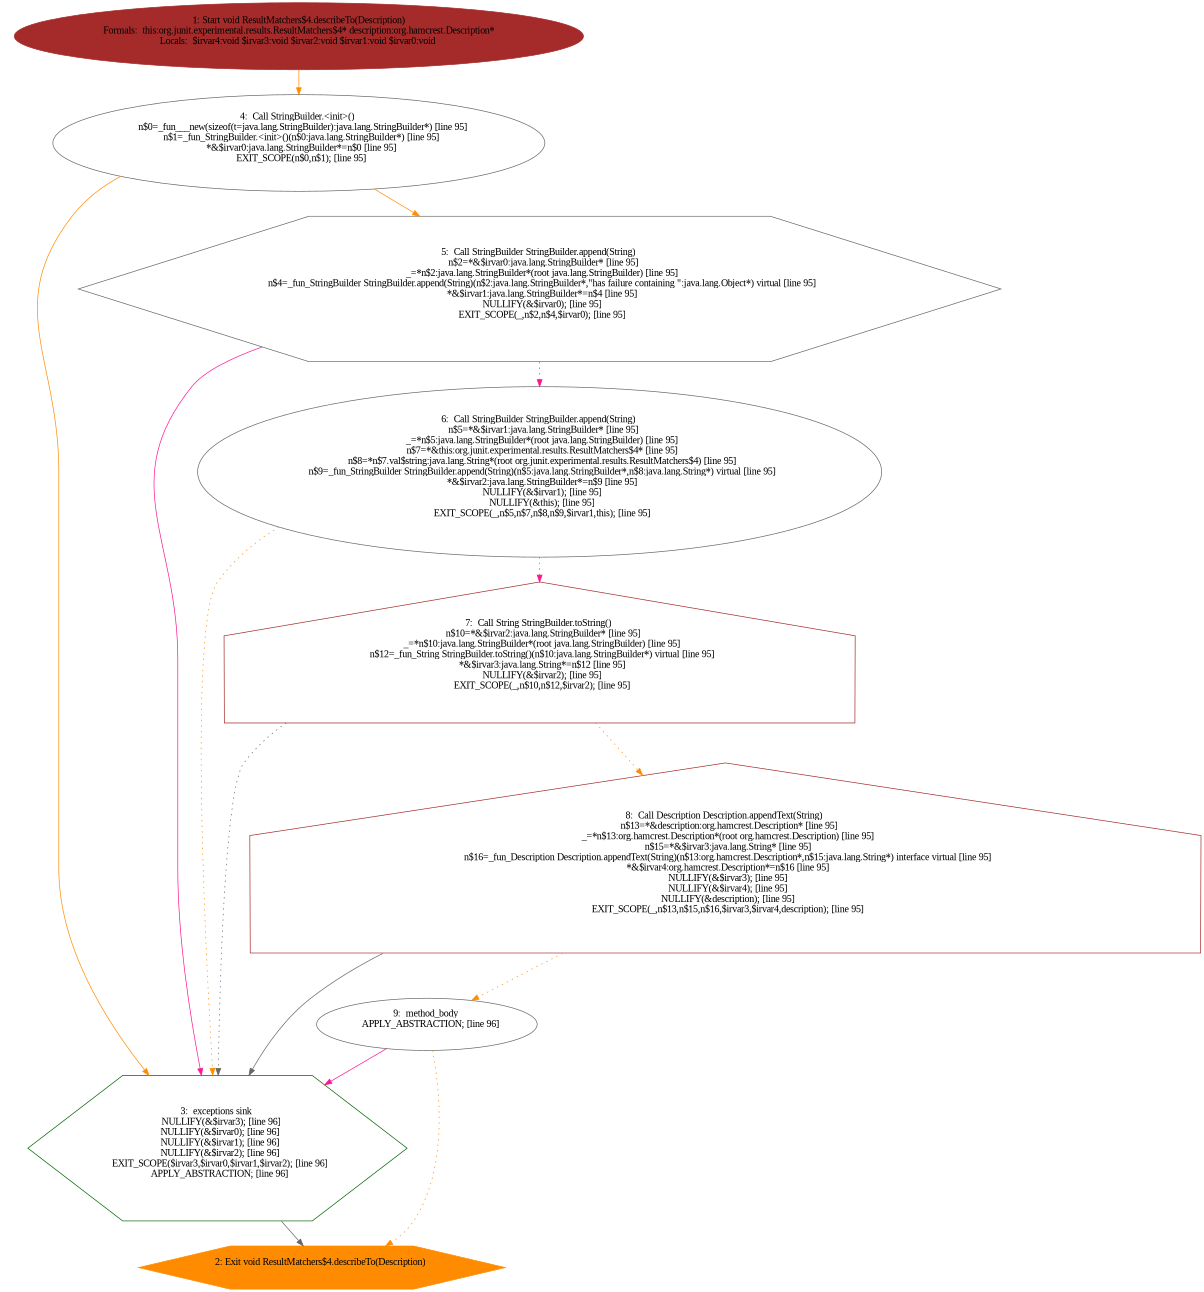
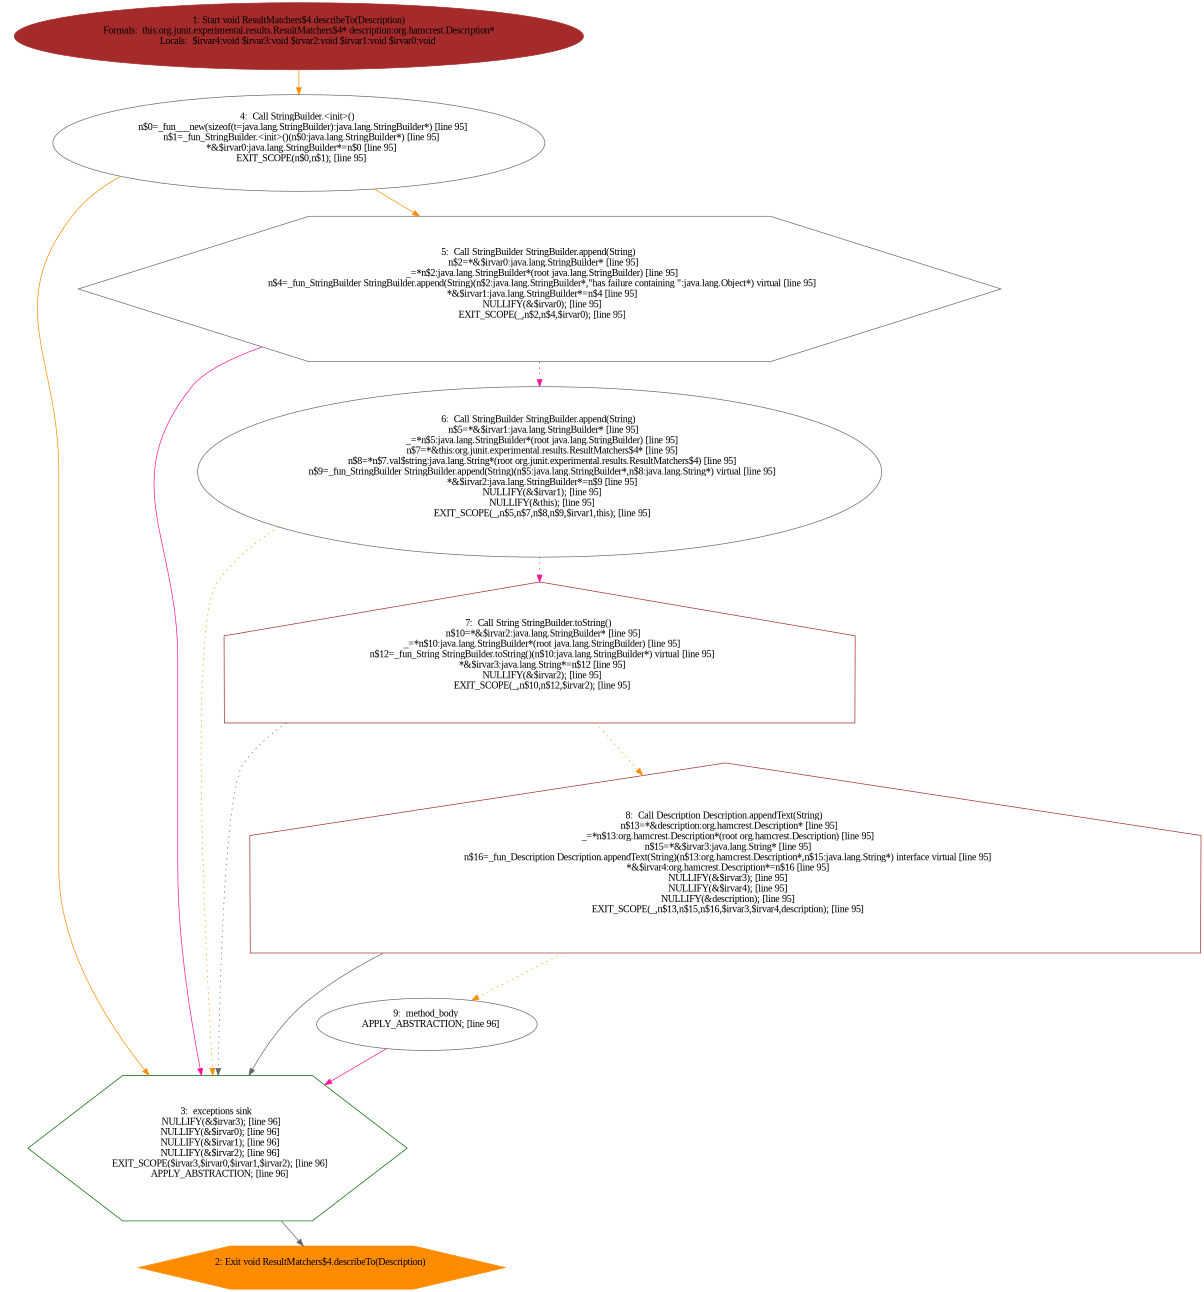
edge "9:  method_body APPLY_ABSTRACTION; [line 96]" -> "2: Exit void ResultMatchers$4.describeTo(Description)": removed
